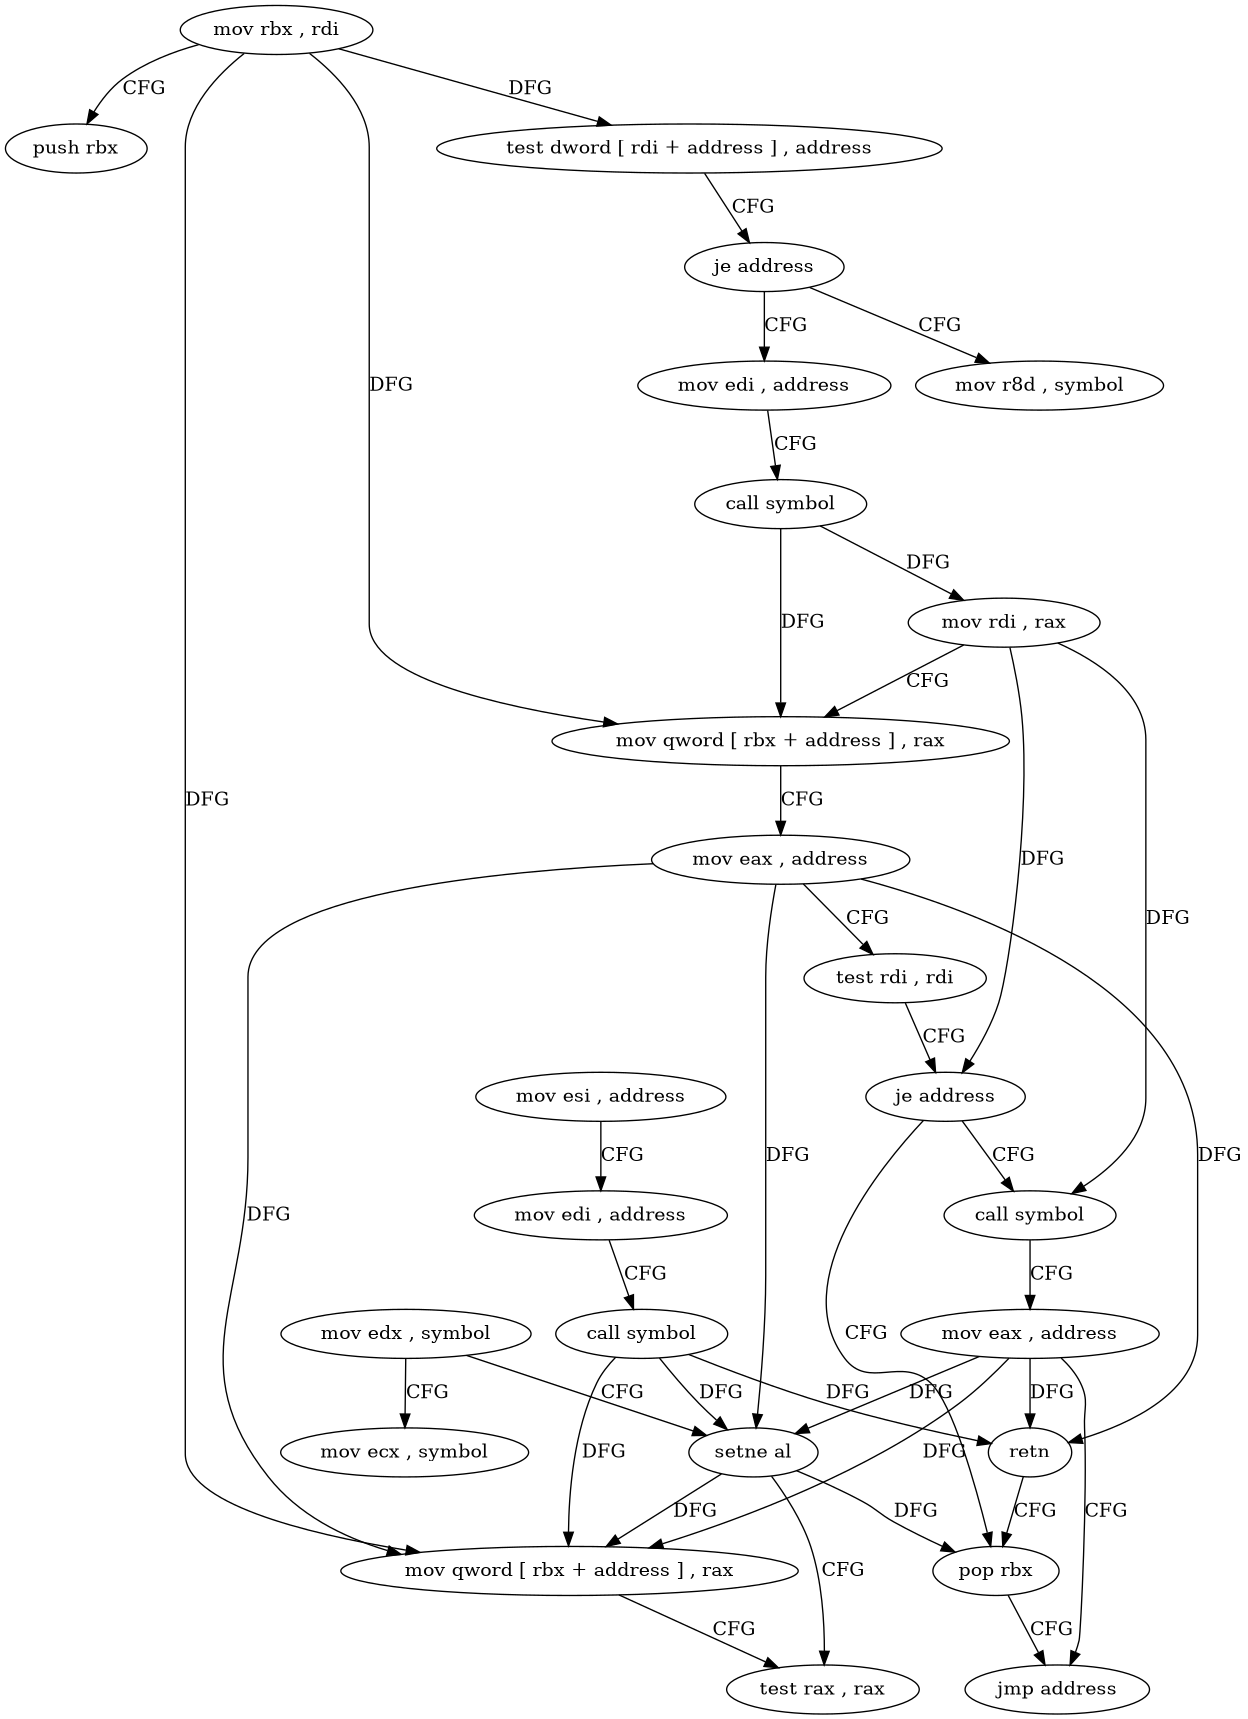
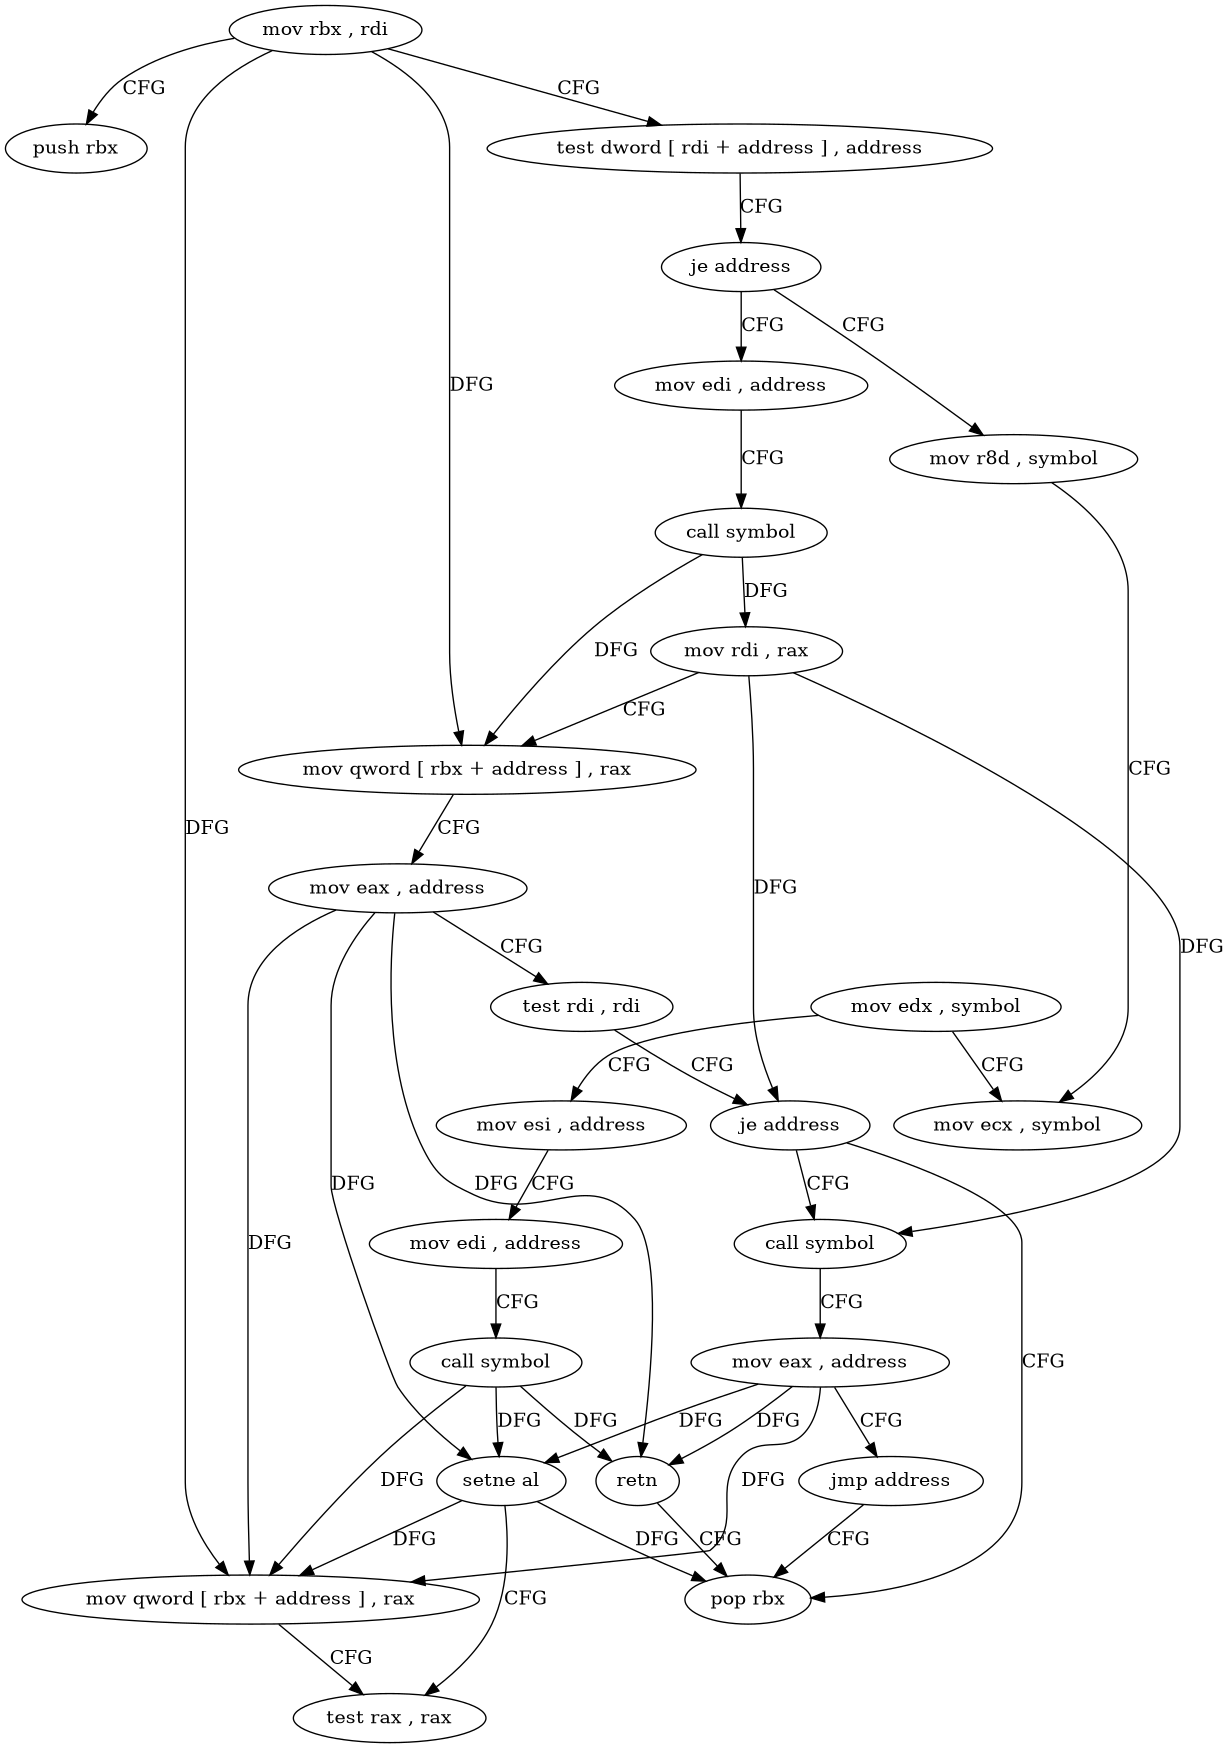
edge "mov rbx , rdi" -> "test dword [ rdi + address ] , address": label "DFG" -> "CFG"
edge "mov r8d , symbol" -> "mov ecx , symbol": added, label "CFG"
edge "mov edx , symbol" -> "setne al": now "mov edx , symbol" -> "mov esi , address"
edge "pop rbx" -> "jmp address": reversed
